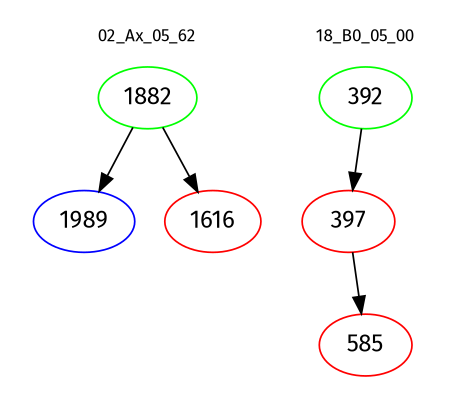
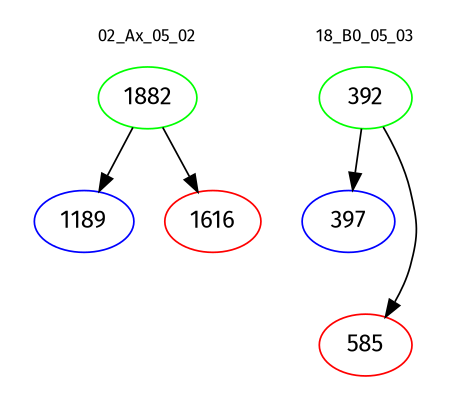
cluster "02_Ax_05_62": label "02_Ax_05_62" -> "02_Ax_05_02"
cluster "18_B0_05_00": label "18_B0_05_00" -> "18_B0_05_03"
node "1989": label "1989" -> "1189"
node "397": color red -> blue
edge "397" -> "585": now "392" -> "585"
